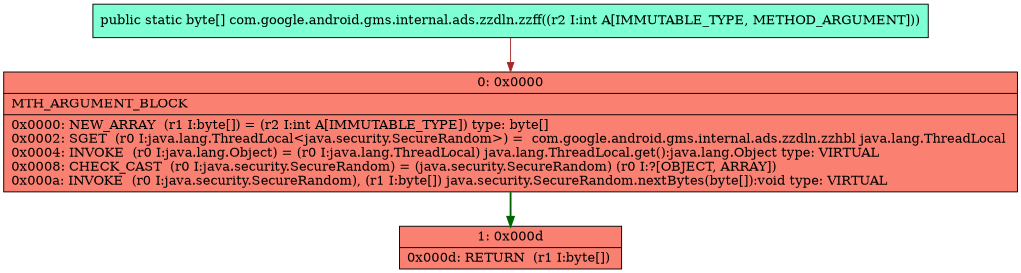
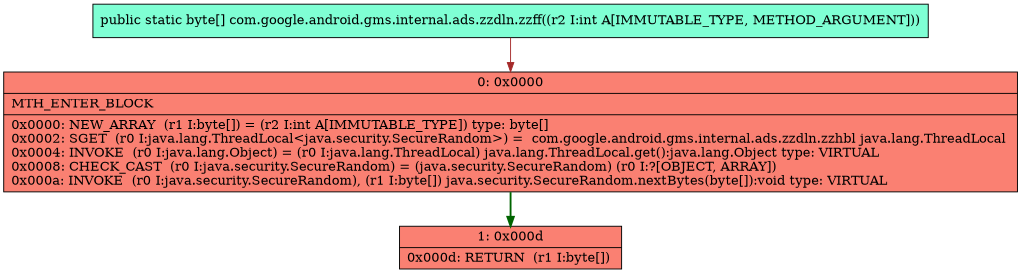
node "0: 0x0000": text "MTH_ARGUMENT_BLOCK" -> "MTH_ENTER_BLOCK"
